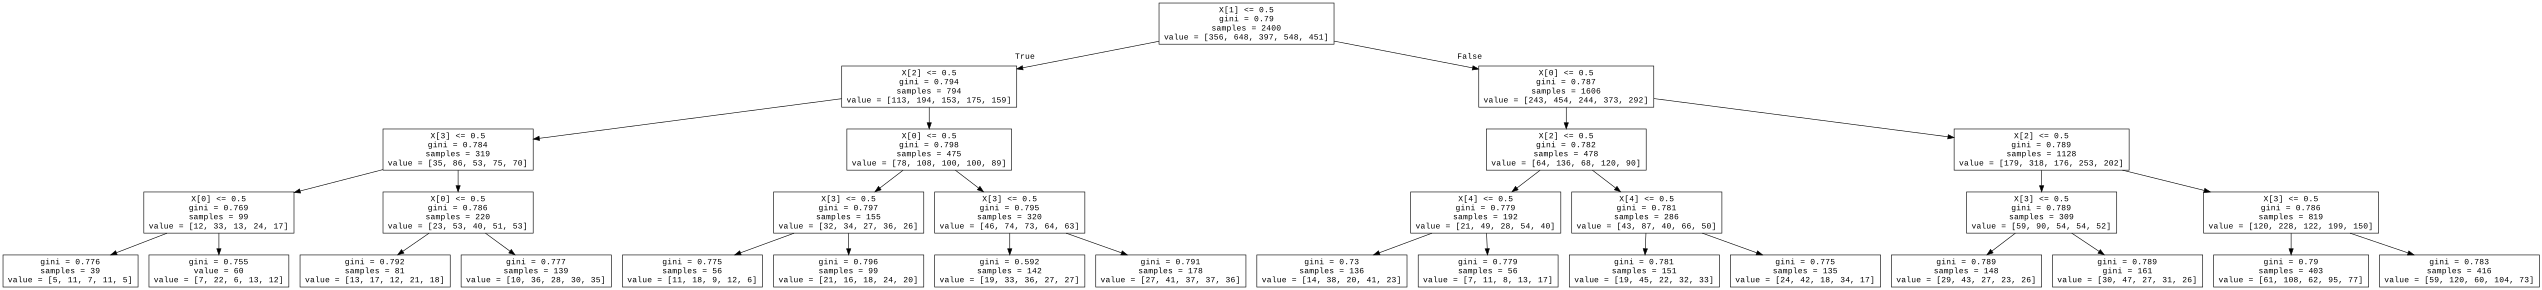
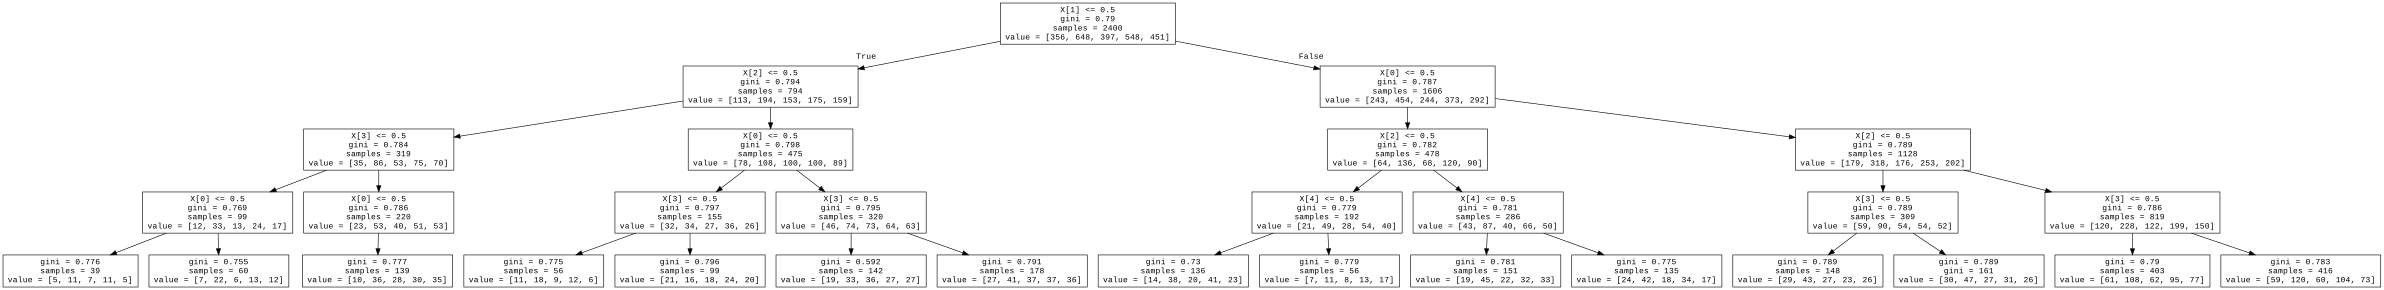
node "gini = 0.755 value = 60 value = [7, 22, 6, 13, 12]": label "gini = 0.755 value = 60 value = [7, 22, 6, 13, 12]" -> "gini = 0.755 samples = 60 value = [7, 22, 6, 13, 12]"
node "gini = 0.792 samples = 81 value = [13, 17, 12, 21, 18]": removed
